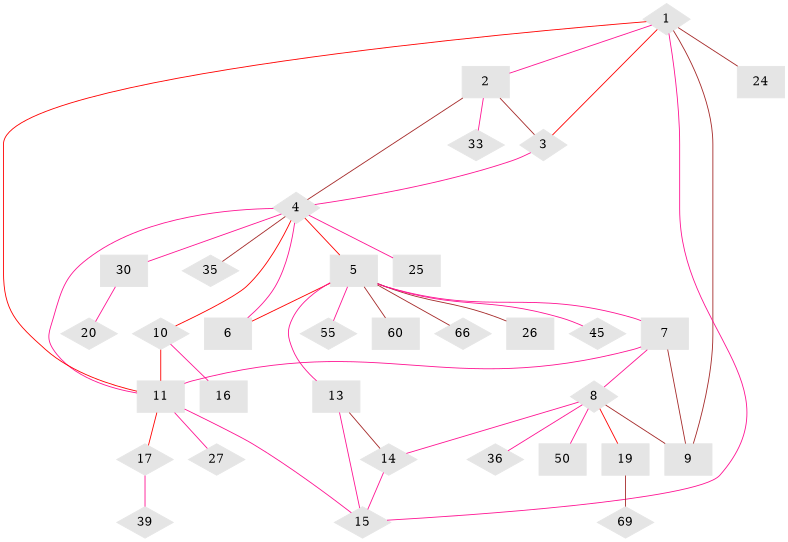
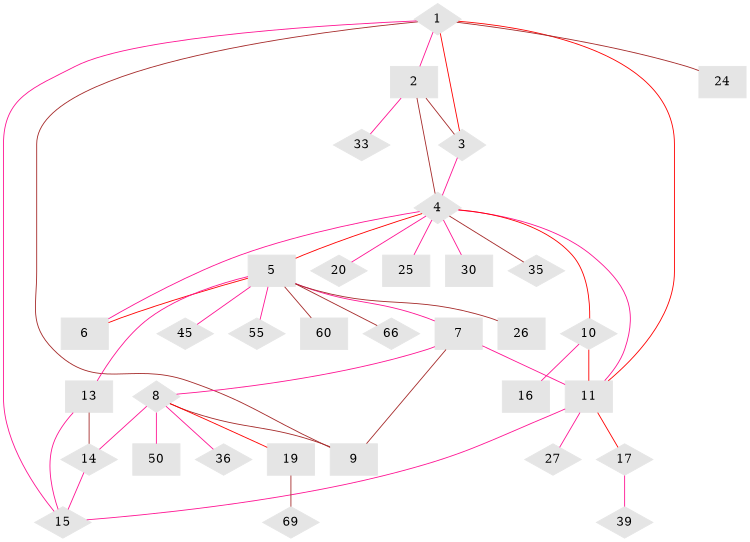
edge "30" -- "20": now "4" -- "20"
